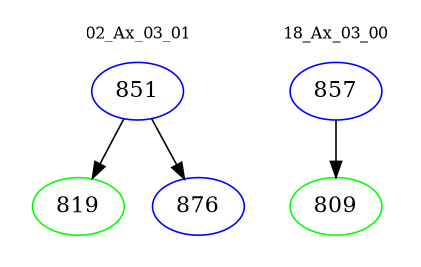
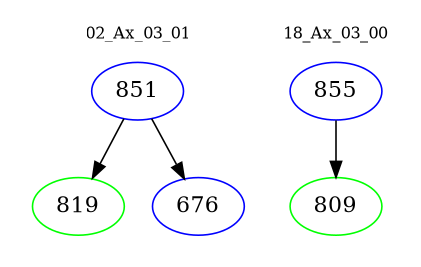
node "857": label "857" -> "855"
node "876": label "876" -> "676"
